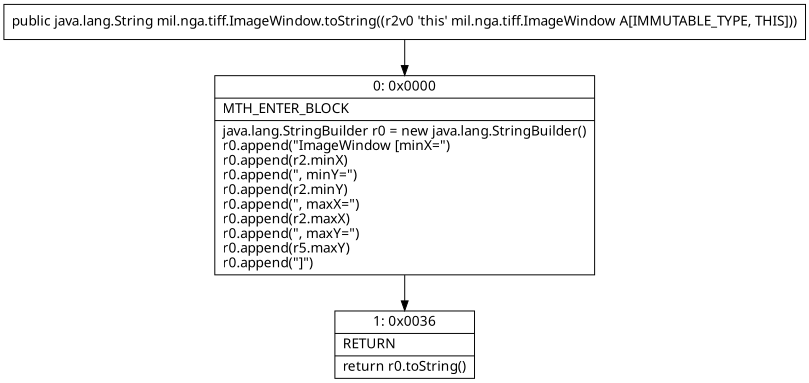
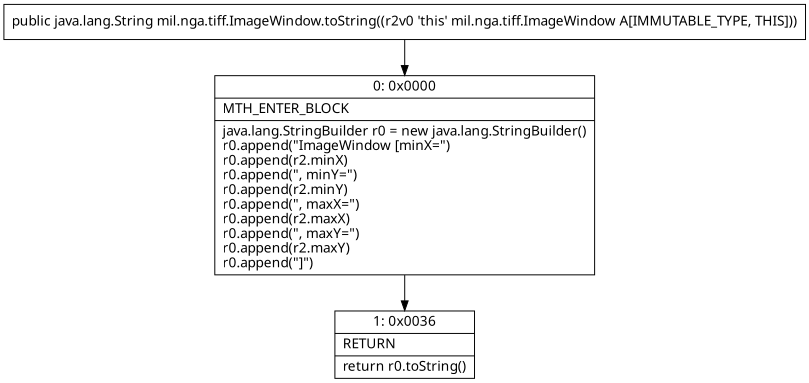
node "0: 0x0000": text "r0.append(r5.maxY)" -> "r0.append(r2.maxY)"
